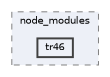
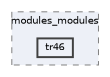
cluster "node_modules": label "node_modules" -> "modules_modules"
